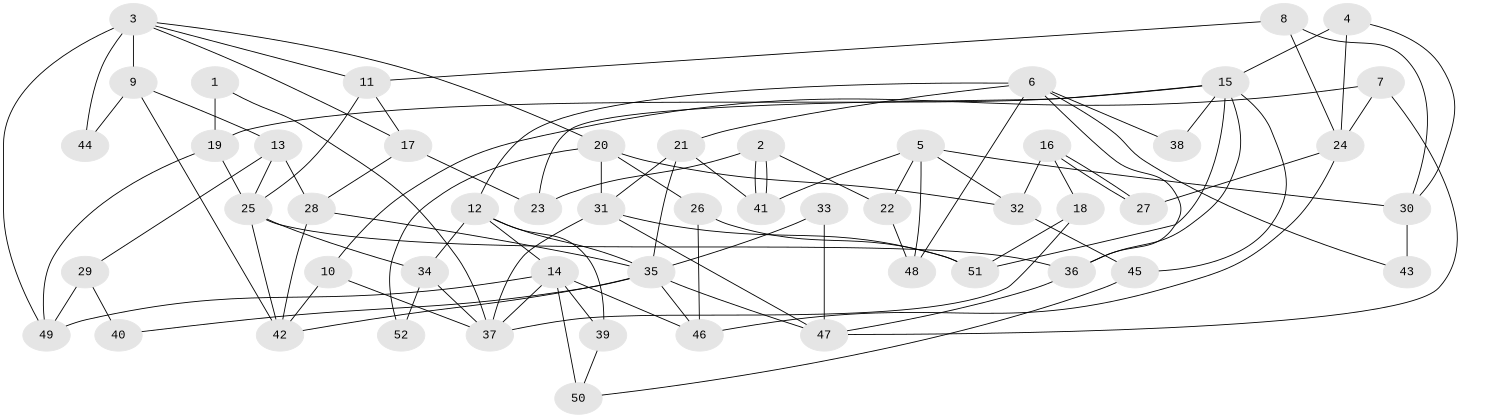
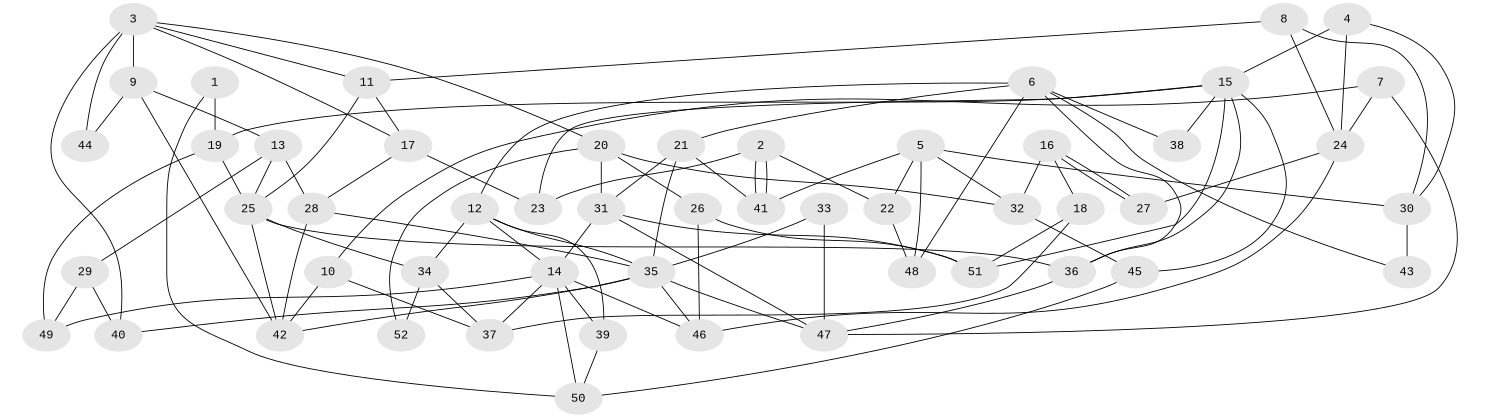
edge "3" -- "49": now "3" -- "40"
edge "1" -- "37": now "1" -- "50"
edge "31" -- "37": now "31" -- "14"
